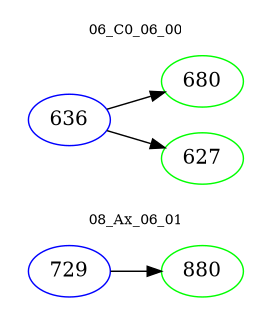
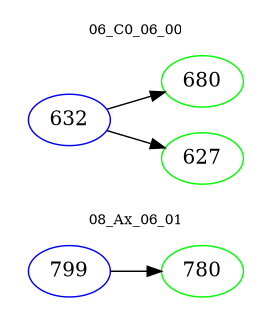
node "636": label "636" -> "632"
node "729": label "729" -> "799"
node "880": label "880" -> "780"
